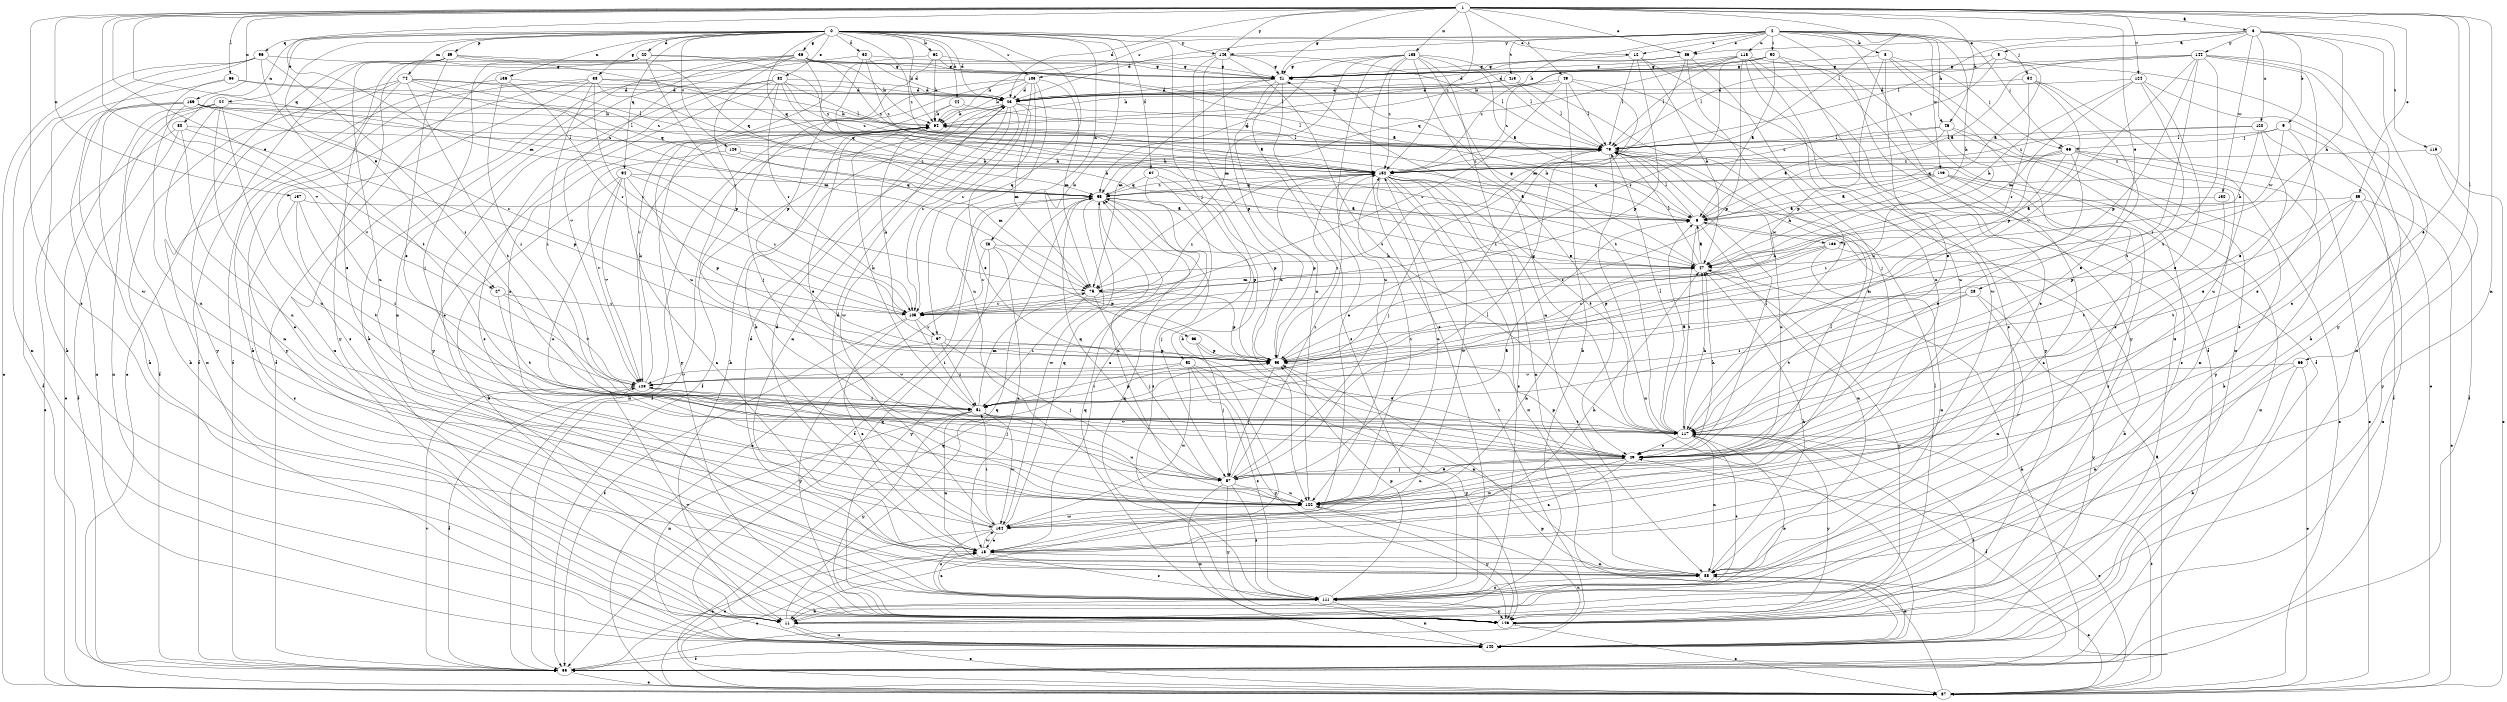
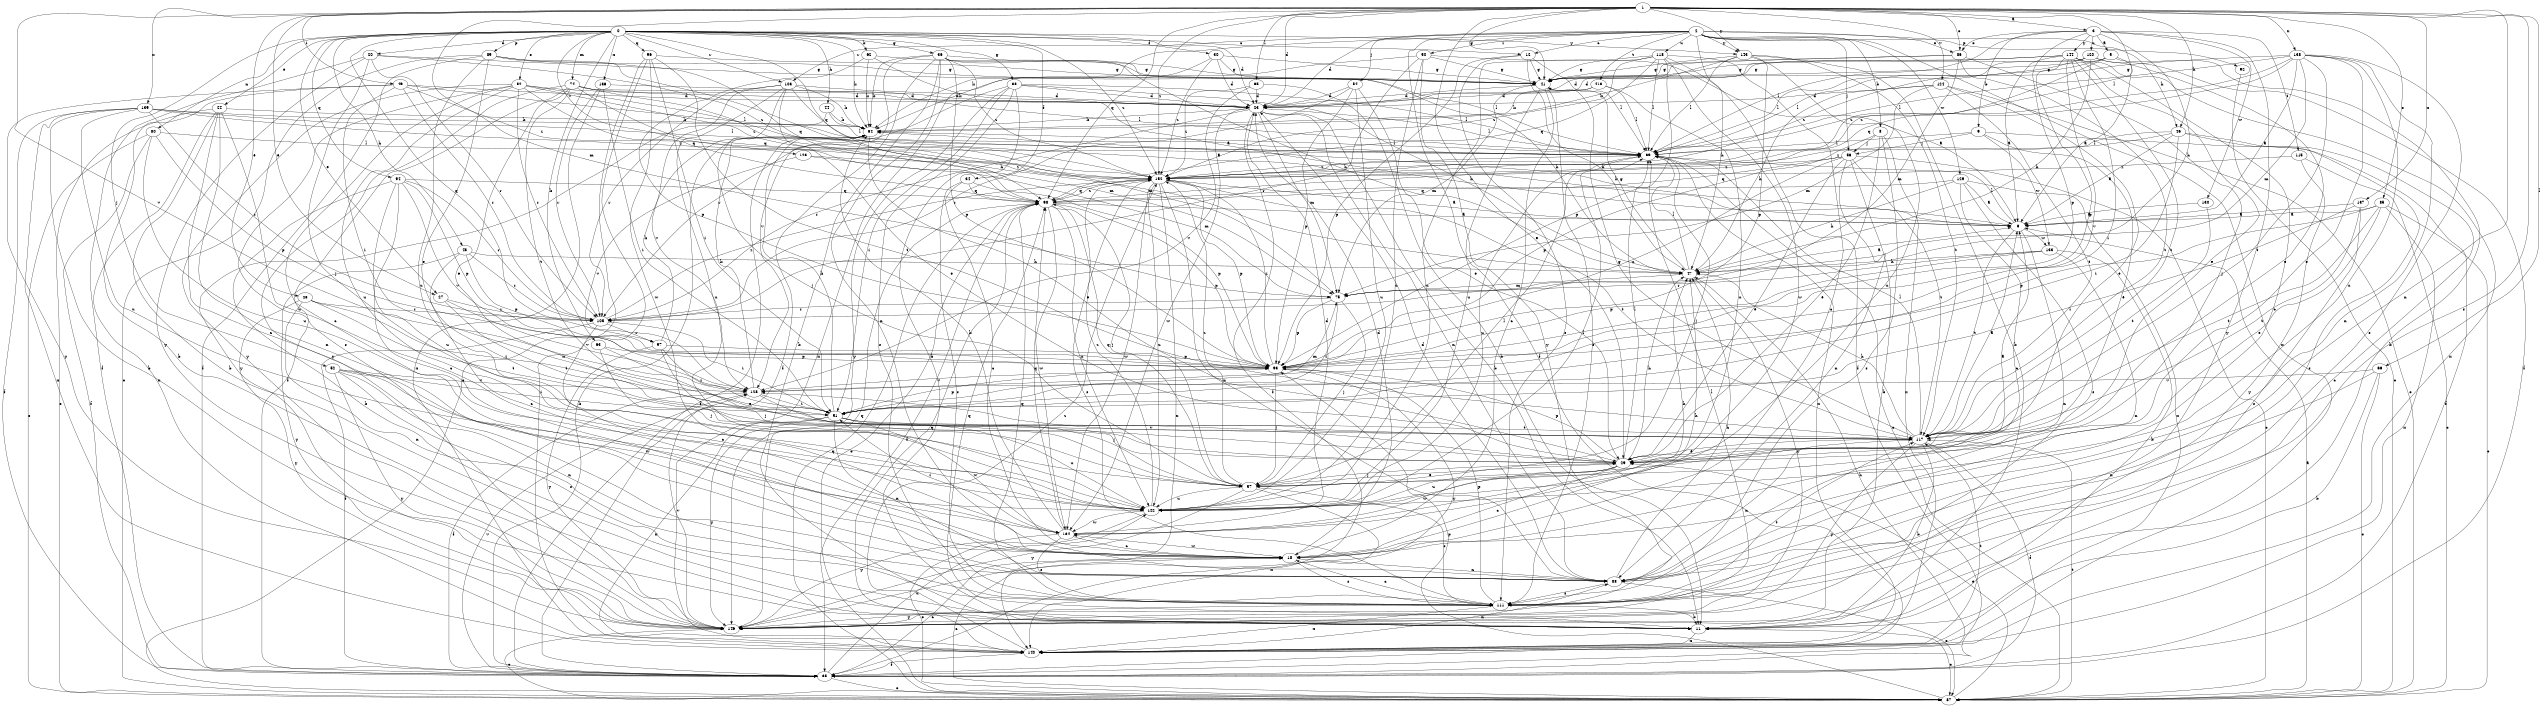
edge "8" -> "41": now "120" -> "41"
node "92": added
node "79": label "79" -> "69"
edge "3" -> "93": added, label "p"
edge "62" -> "122": removed, label "u"
edge "46" -> "146": label "y" -> "c"
